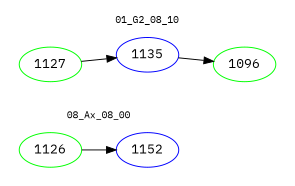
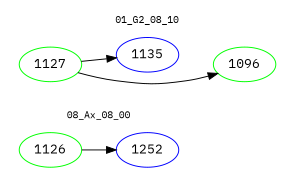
edge "1135" -> "1096": now "1127" -> "1096"
node "1152": label "1152" -> "1252"
